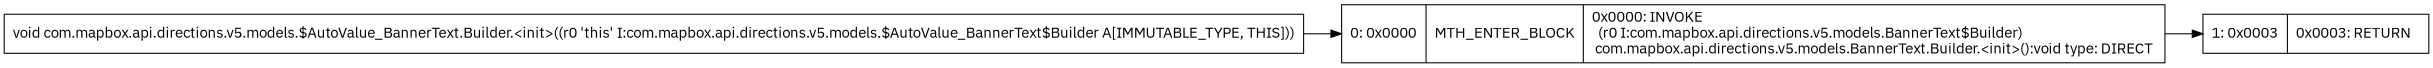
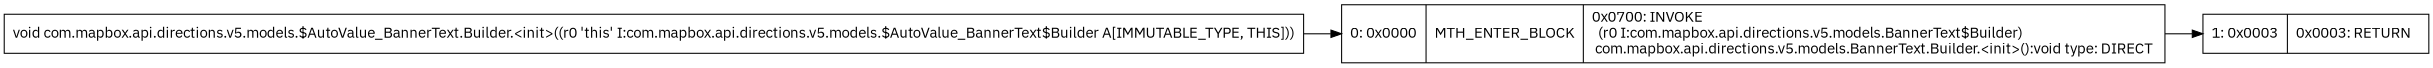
node "0: 0x0000": text "0x0000: INVOKE" -> "0x0700: INVOKE"
